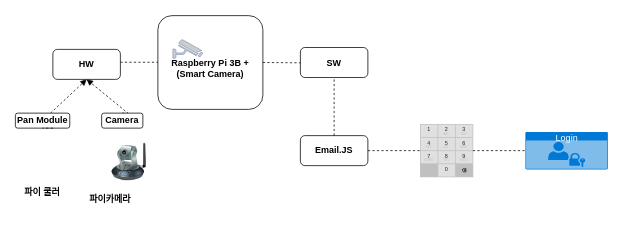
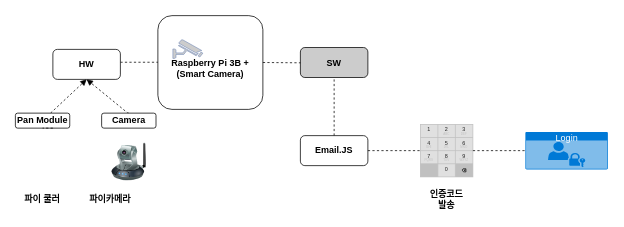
node "SW": fillcolor #ffffff -> #cccccc
node "Camera": size 41x15 -> 54x15
node "파이 쿨러": moved (43, 192) -> (43, 199)
node "인증코드 발송": added
